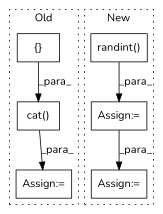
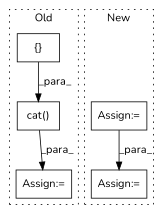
node "randint()": removed
